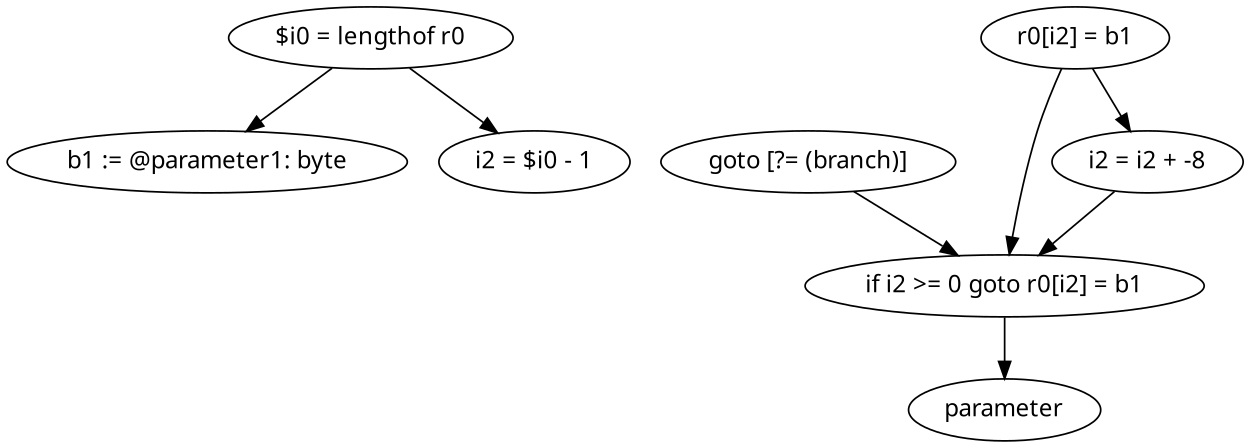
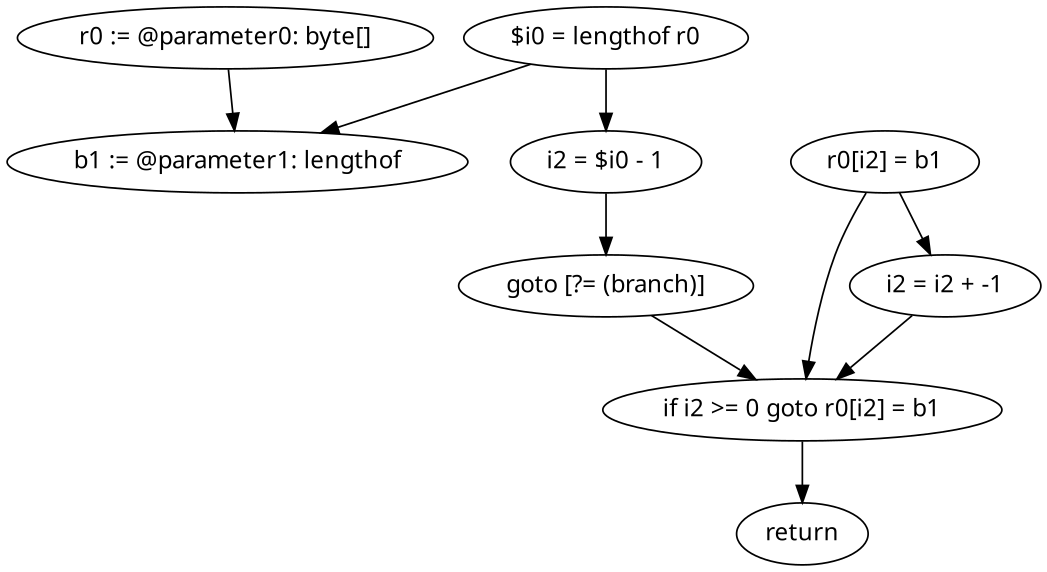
node "r0 := @parameter0: byte[]": added
node "b1 := @parameter1: byte": label "b1 := @parameter1: byte" -> "b1 := @parameter1: lengthof"
node "i2 = i2 + -8": label "i2 = i2 + -8" -> "i2 = i2 + -1"
edge "i2 = $i0 - 1" -> "goto [?= (branch)]": added
node "parameter": label "parameter" -> "return"
